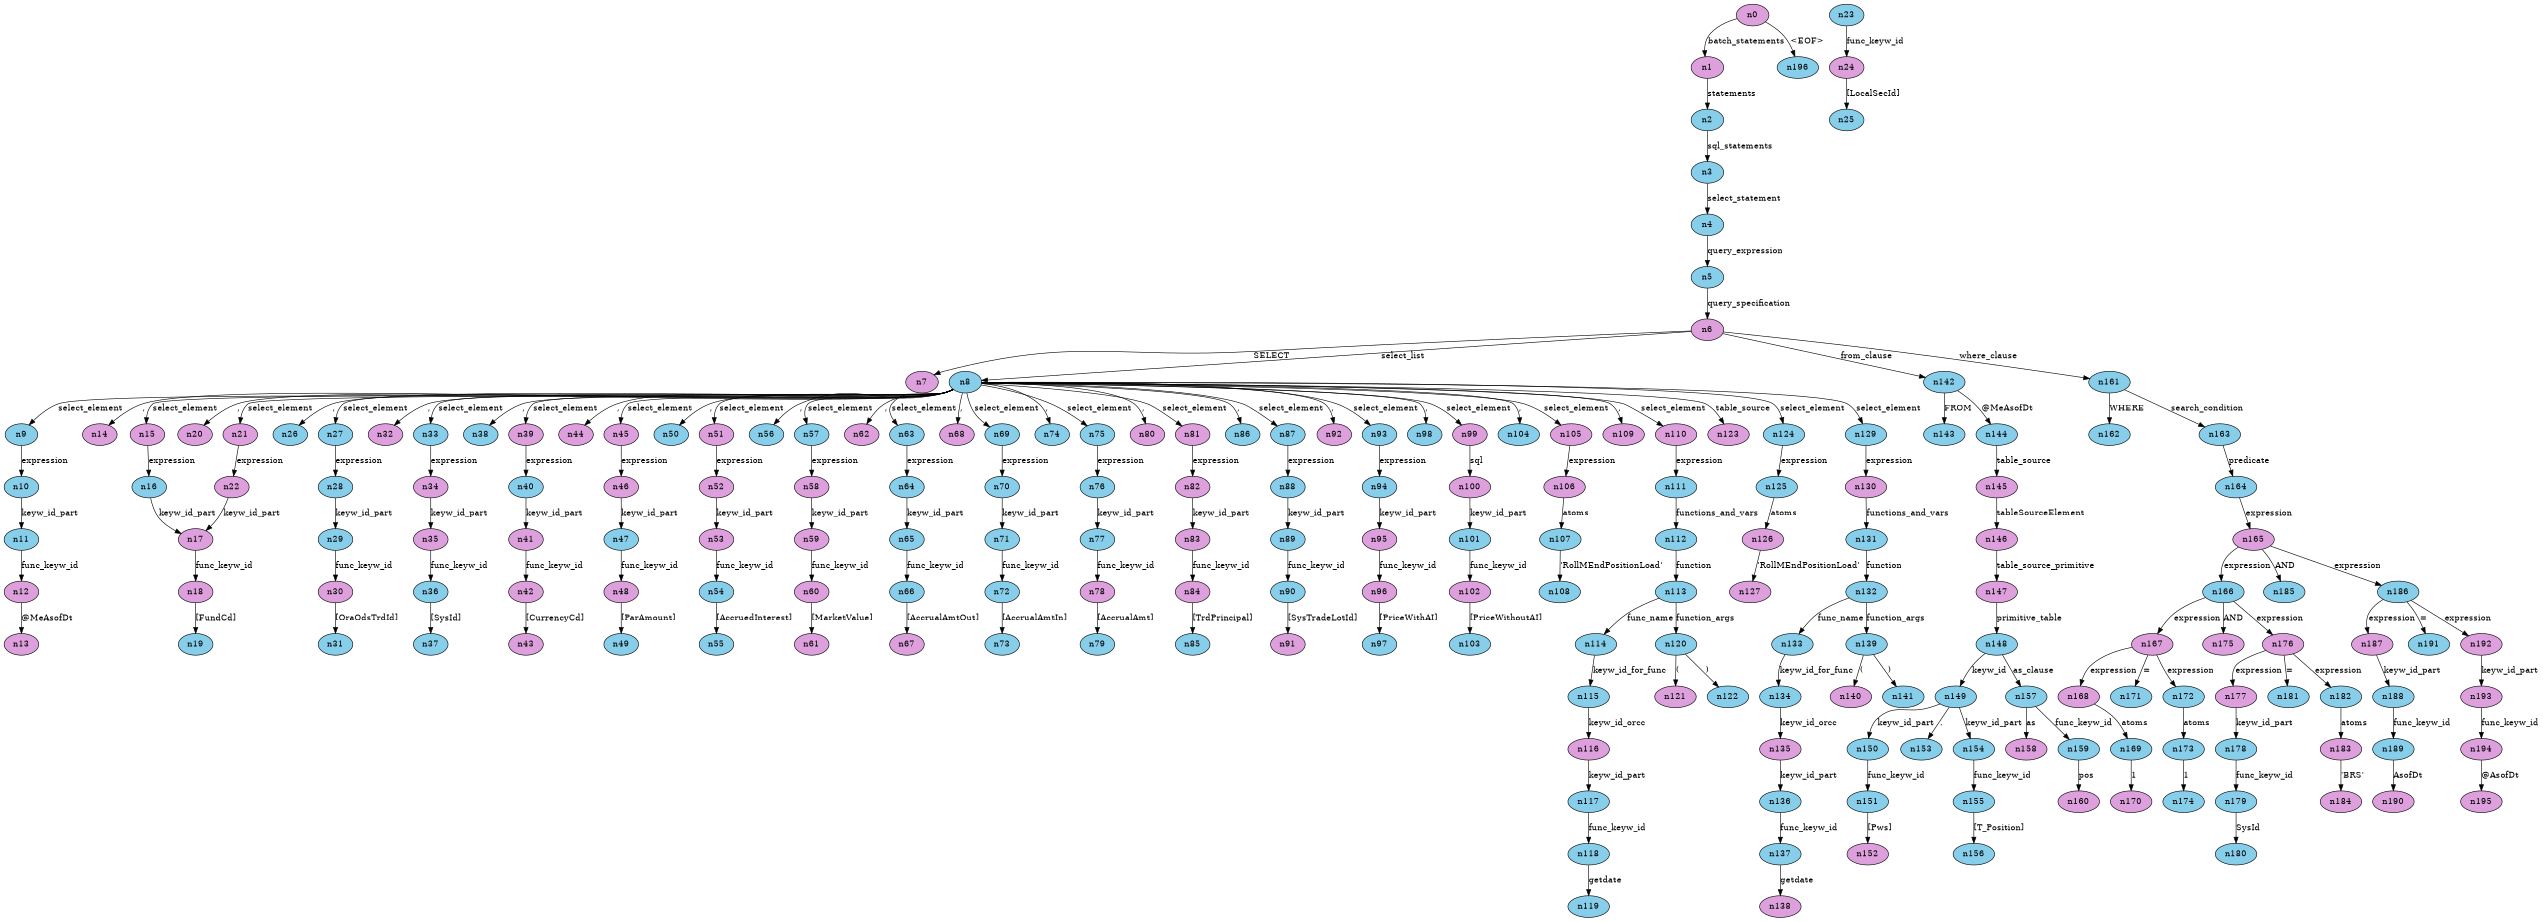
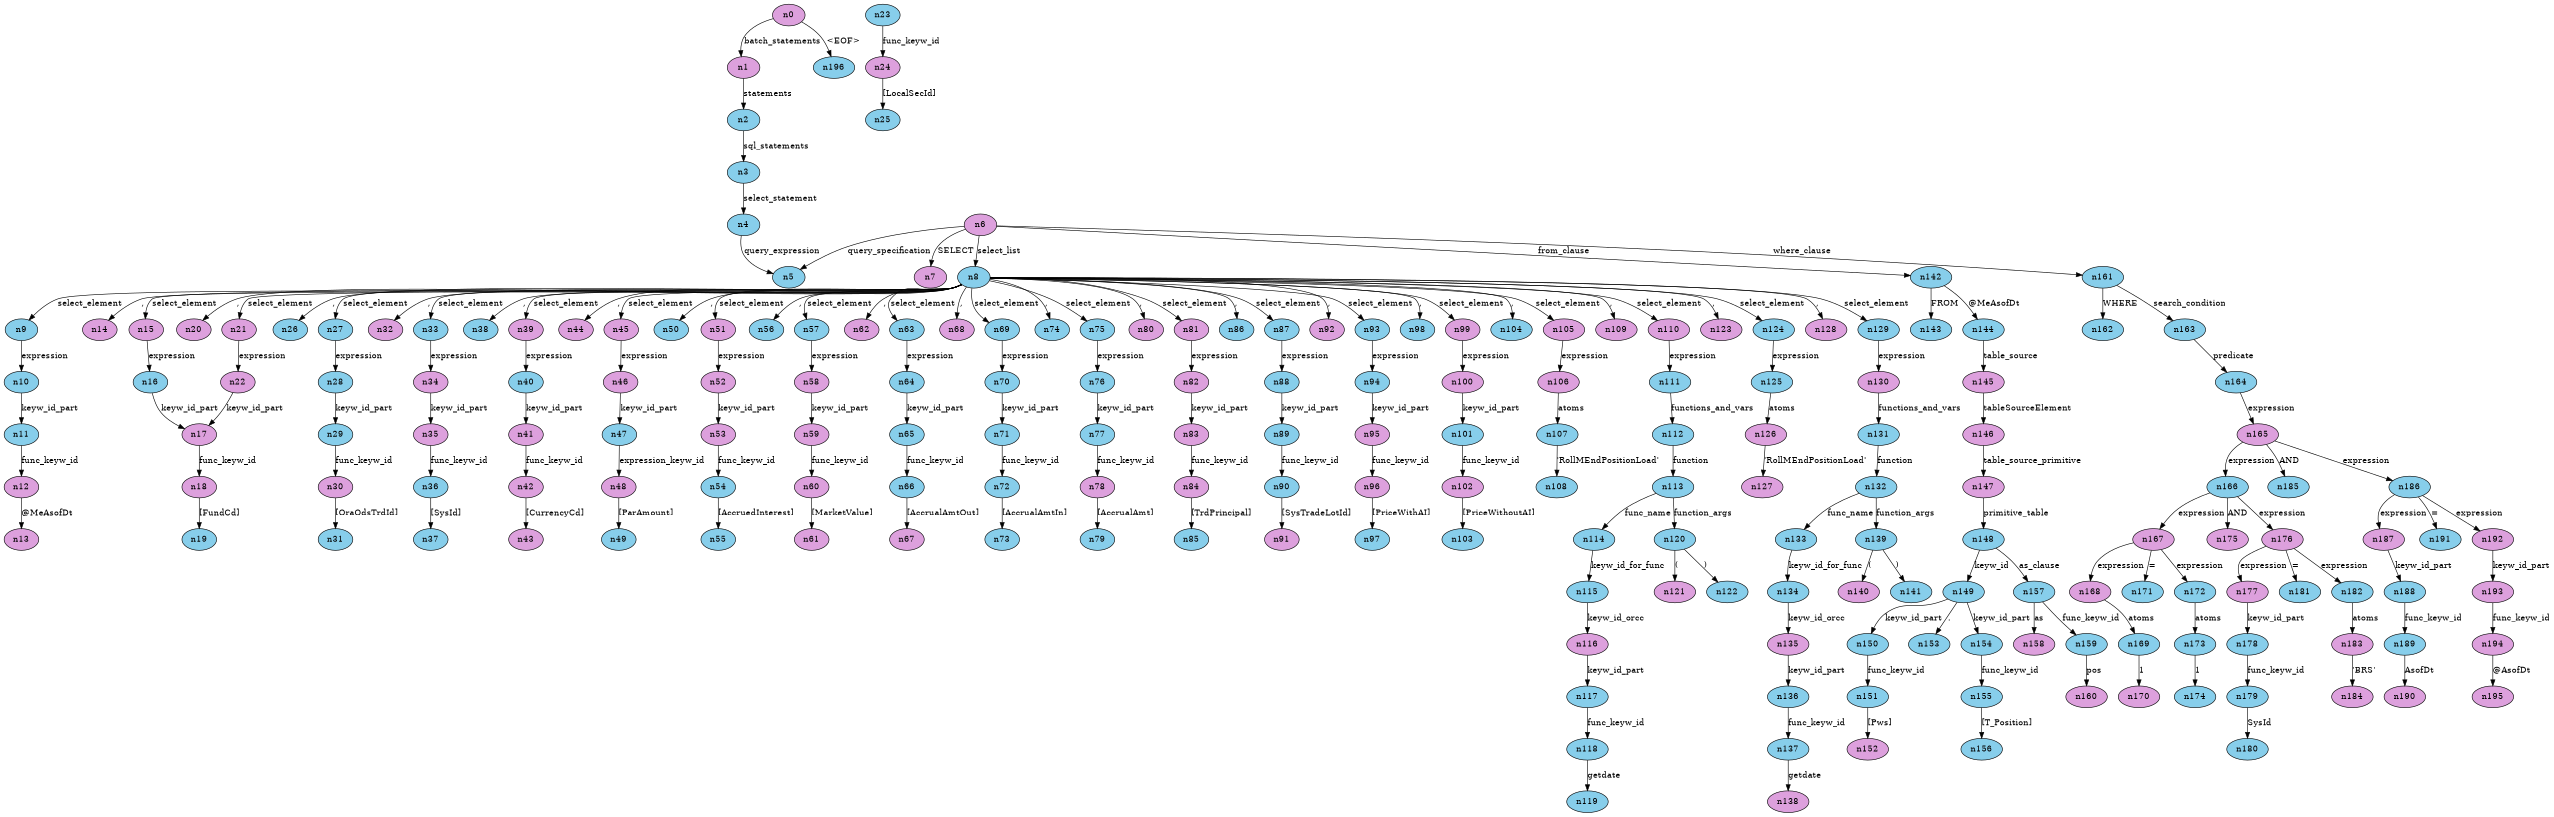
edge "n5" -> "n6": reversed
node "n128": added
edge "n8" -> "n123": label "table_source" -> ","
edge "n99" -> "n100": label "sql" -> "expression"
edge "n47" -> "n48": label "func_keyw_id" -> "expression_keyw_id"
